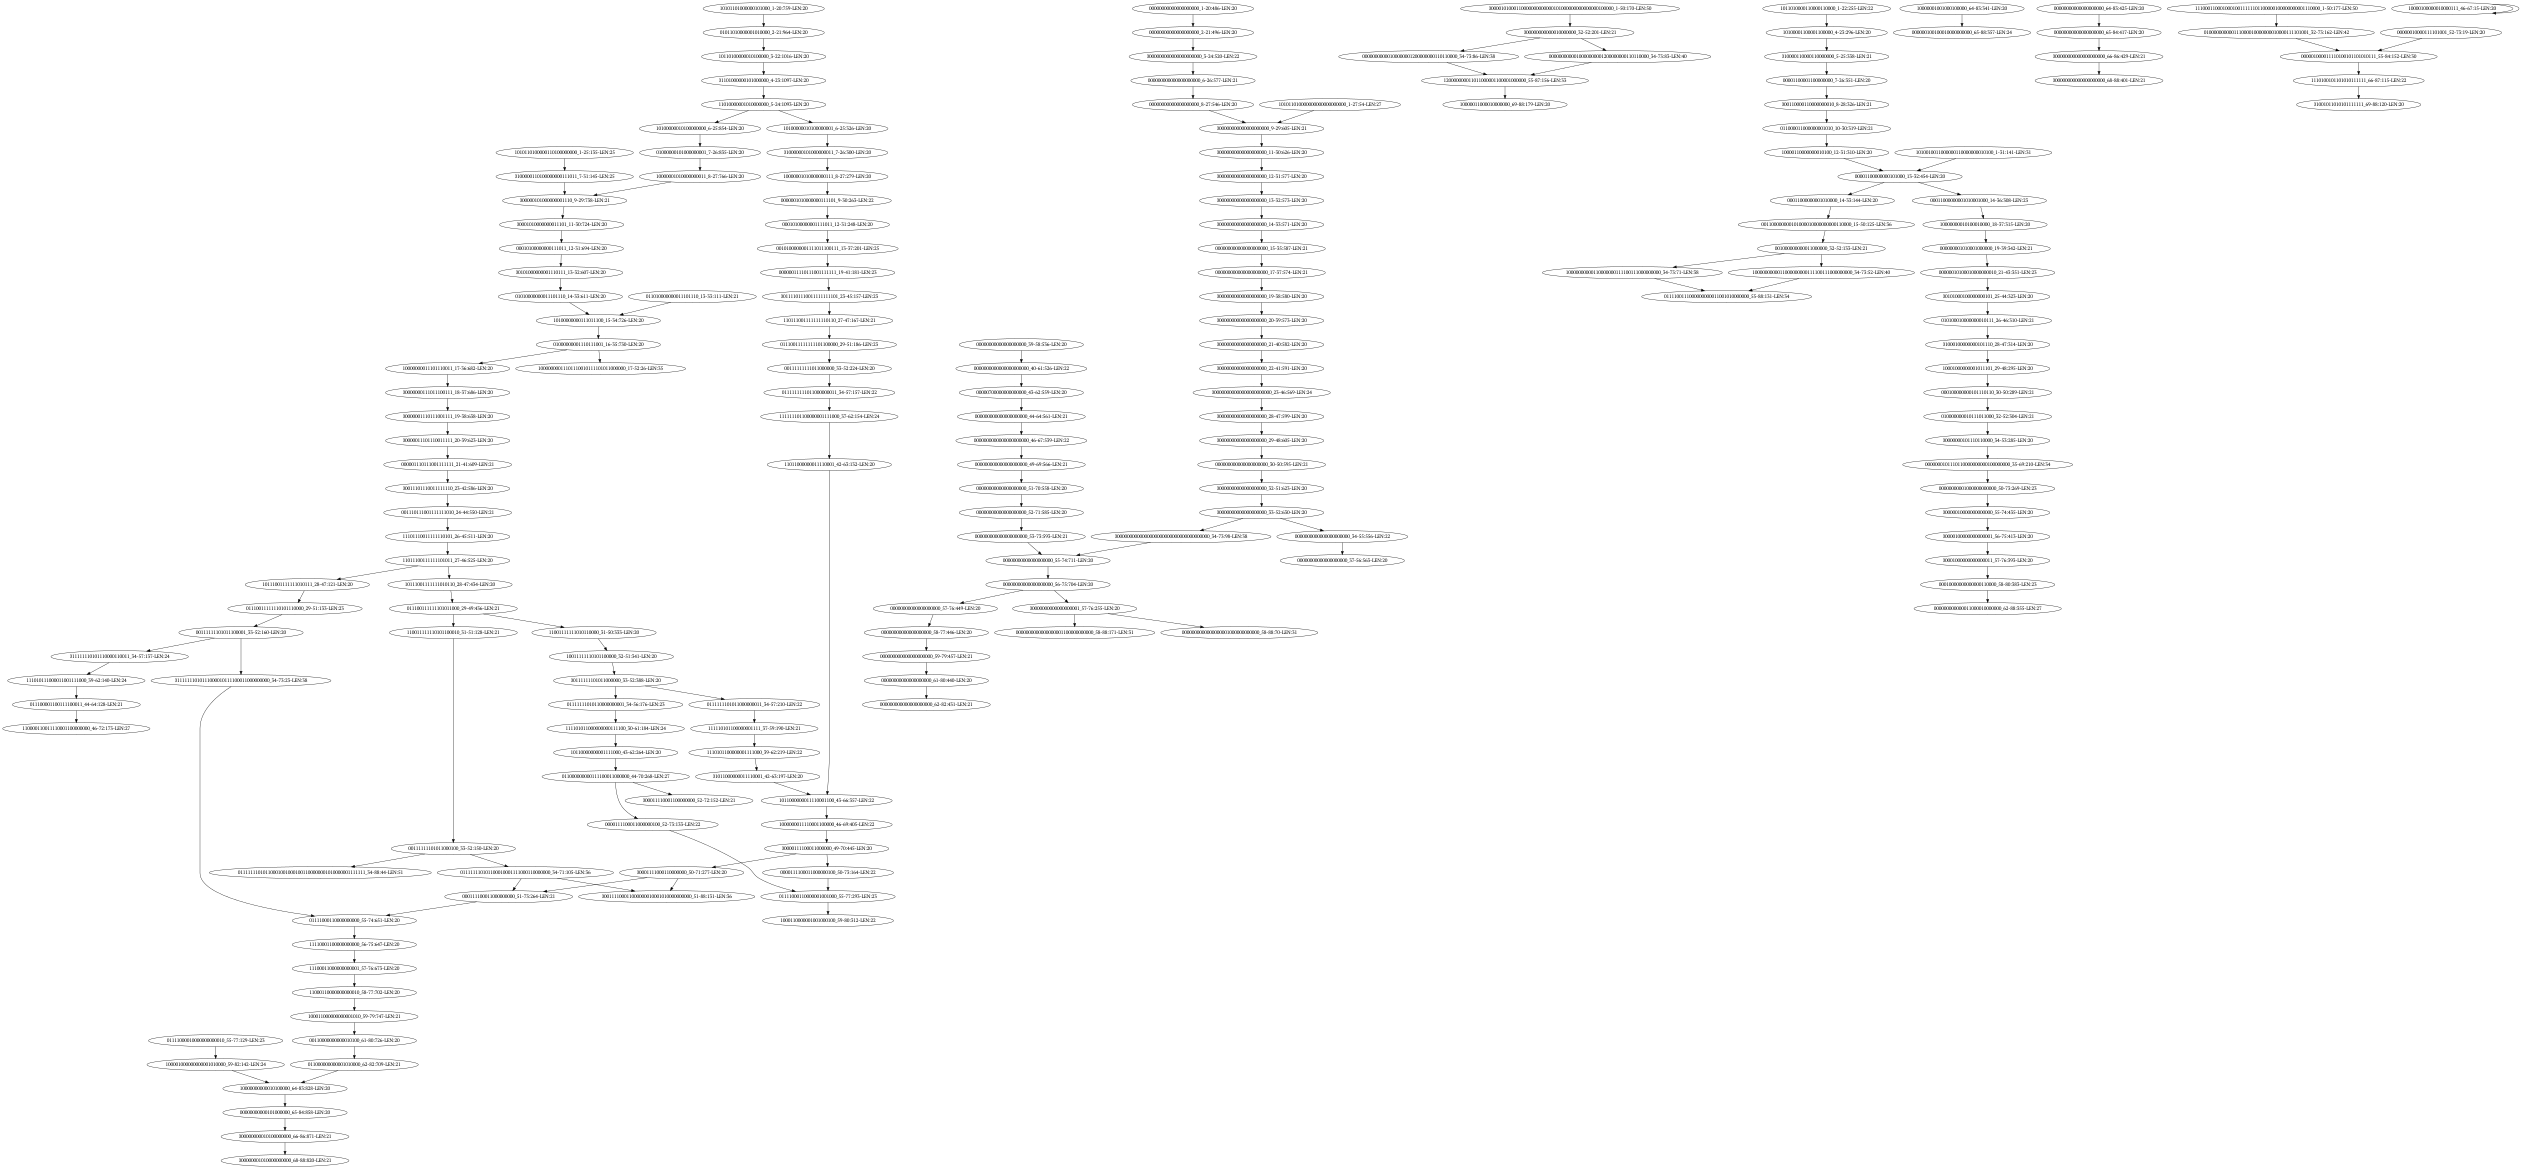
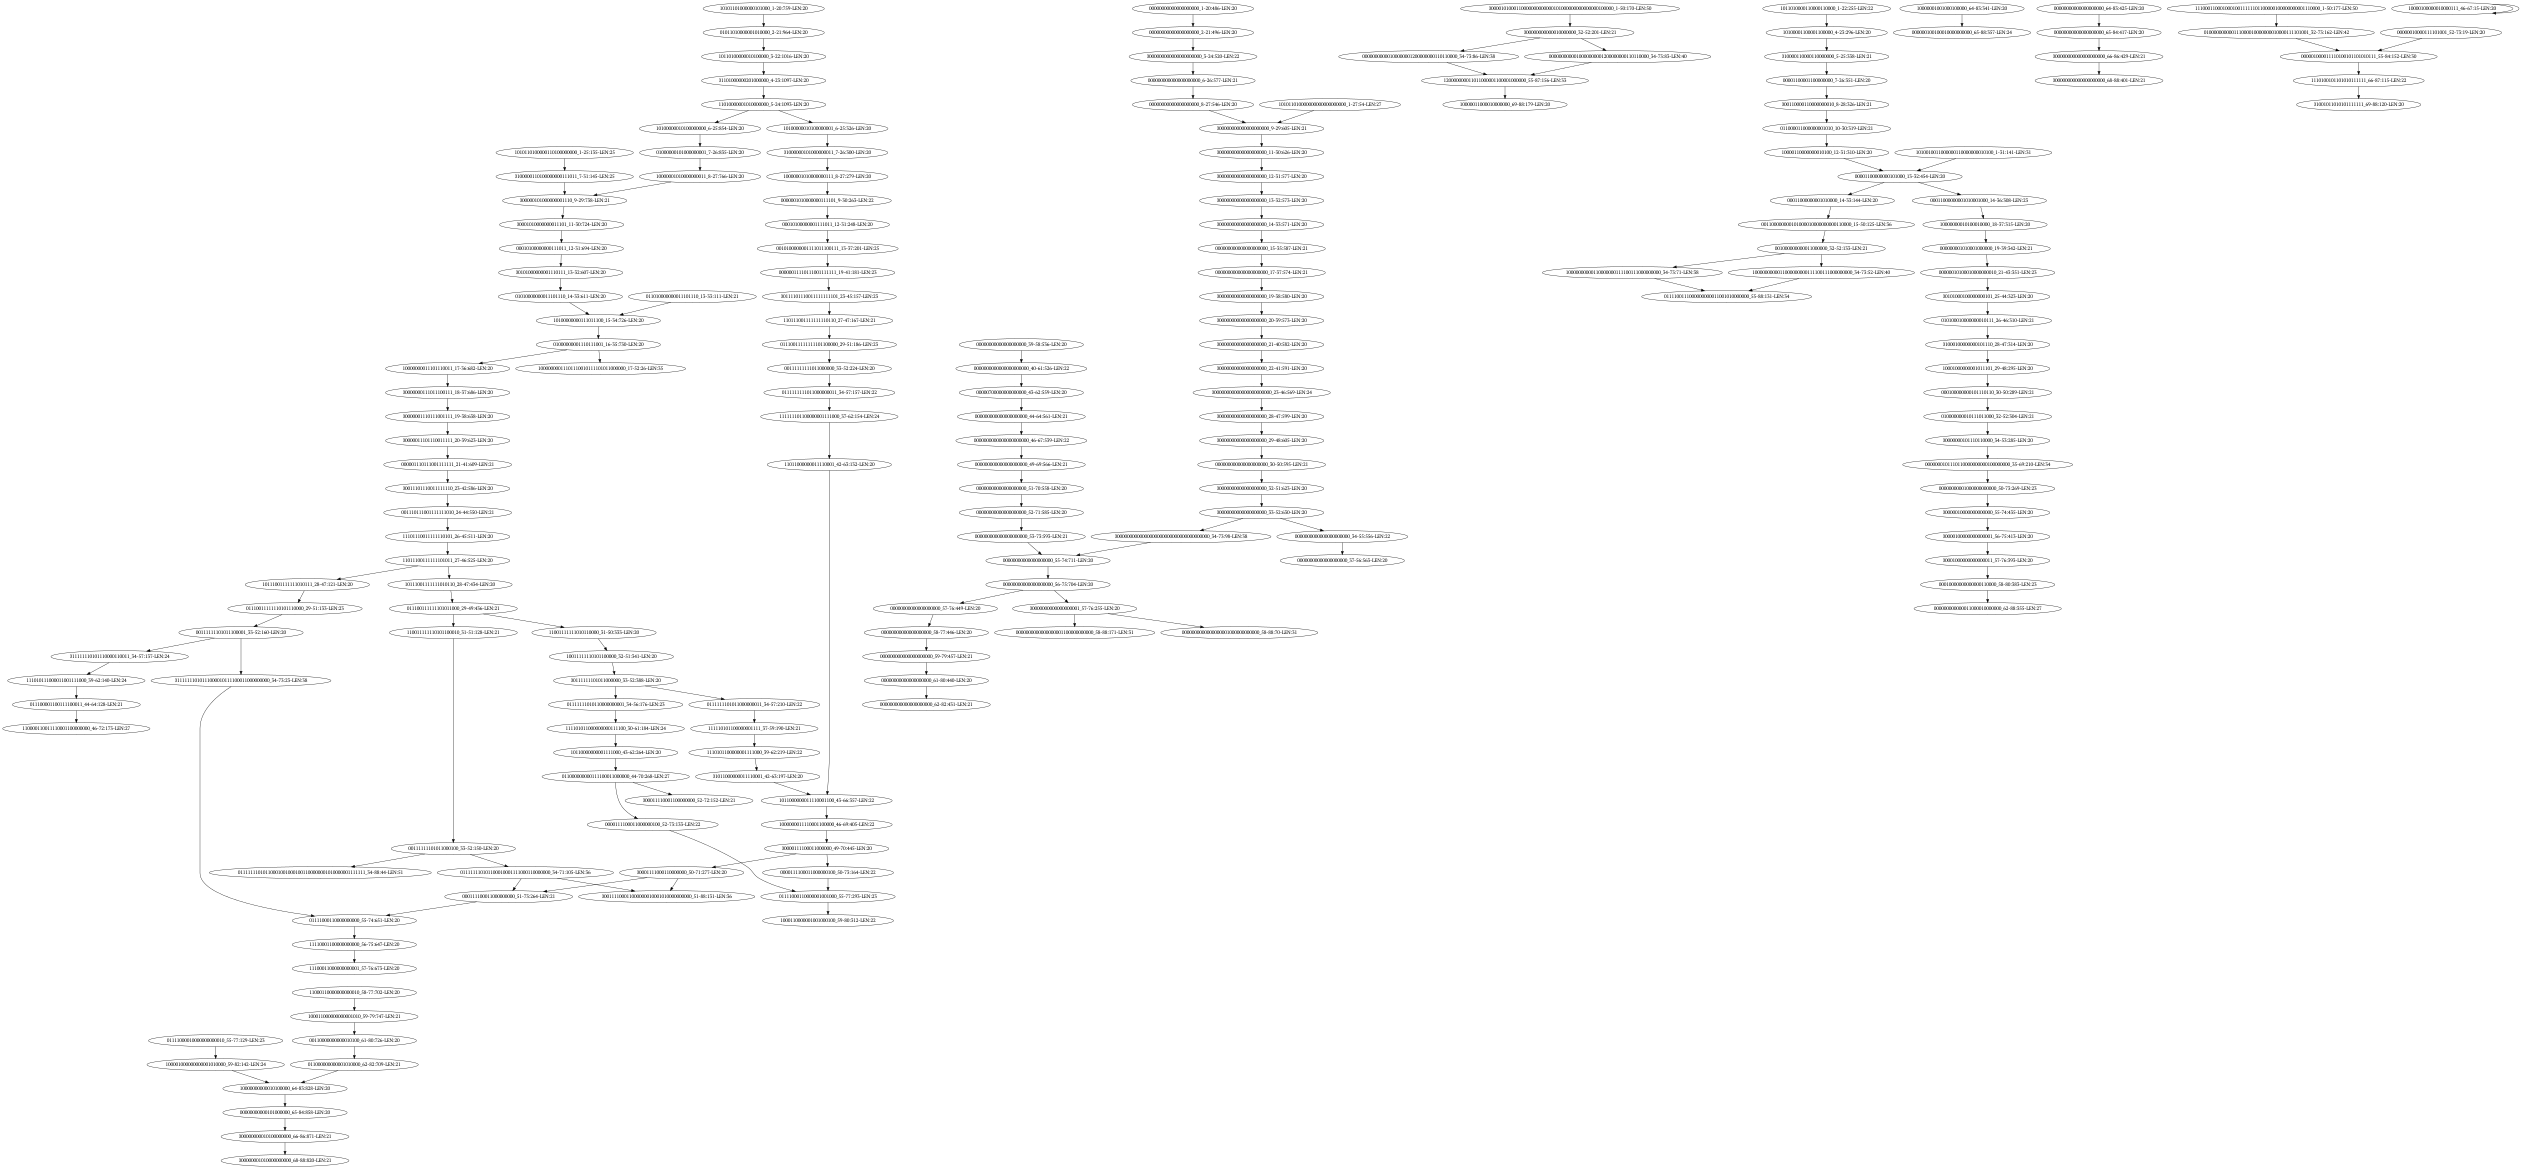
node "01101000000101000000_4-23:1097-LEN:20": label "01101000000101000000_4-23:1097-LEN:20" -> "01101000000201000000_4-23:1097-LEN:20"
edge "11100011000000000001_57-76:673-LEN:20" -> "11000110000000000010_58-77:702-LEN:20": removed
